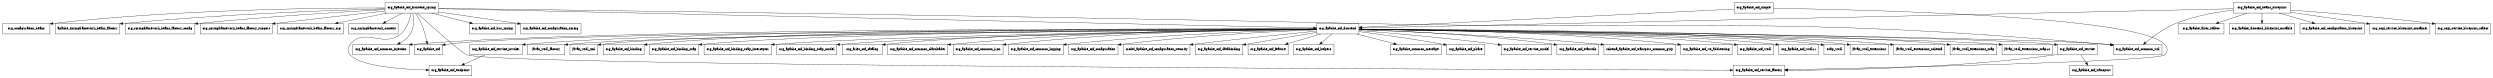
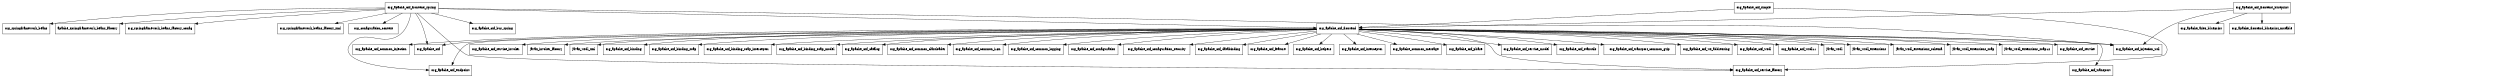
node "org_apache_cxf_beans_blueprint": label "org_apache_cxf_beans_blueprint" -> "org_apache_cxf_frontend_blueprint"
node "org_configuration_beans": label "org_configuration_beans" -> "org_springframework_beans"
node "org_springframework_beans_factory_support": removed
node "org_springframework_beans_factory_org": label "org_springframework_beans_factory_org" -> "org_springframework_beans_factory_xml"
node "org_springframework_context": label "org_springframework_context" -> "org_configuration_context"
node "org_apache_cxf_configuration_spring": removed
node "org_apache_aries_reflect": label "org_apache_aries_reflect" -> "org_apache_aries_blueprint"
node "org_apache_cxf_configuration_blueprint": removed
node "org_osgi_service_blueprint_container": removed
node "org_osgi_service_blueprint_reflect": removed
edge "org_apache_cxf_frontend_spring" -> "org_apache_cxf_common_injection": removed
node "javax_wsdl_factory": label "javax_wsdl_factory" -> "javax_invoker_factory"
node "org_aries_cxf_catalog": label "org_aries_cxf_catalog" -> "org_apache_cxf_catalog"
node "model_apache_cxf_configuration_security": label "model_apache_cxf_configuration_security" -> "org_apache_cxf_configuration_security"
node "org_apache_cxf_interceptor": added
node "schema_apache_cxf_transport_common_gzip": label "schema_apache_cxf_transport_common_gzip" -> "org_apache_cxf_transport_common_gzip"
node "soap_wsdl": label "soap_wsdl" -> "javax_wsdl"
node "org_apache_cxf_common_util": label "org_apache_cxf_common_util" -> "org_apache_cxf_injection_util"
edge "org_apache_cxf_service" -> "org_apache_cxf_transport": now "org_apache_cxf_frontend" -> "org_apache_cxf_transport"
edge "org_apache_cxf_service_invoker" -> "org_apache_cxf_endpoint": now "org_apache_cxf_frontend" -> "org_apache_cxf_endpoint"
edge "org_apache_cxf_service" -> "org_apache_cxf_service_factory": now "org_apache_cxf_frontend" -> "org_apache_cxf_service_factory"
